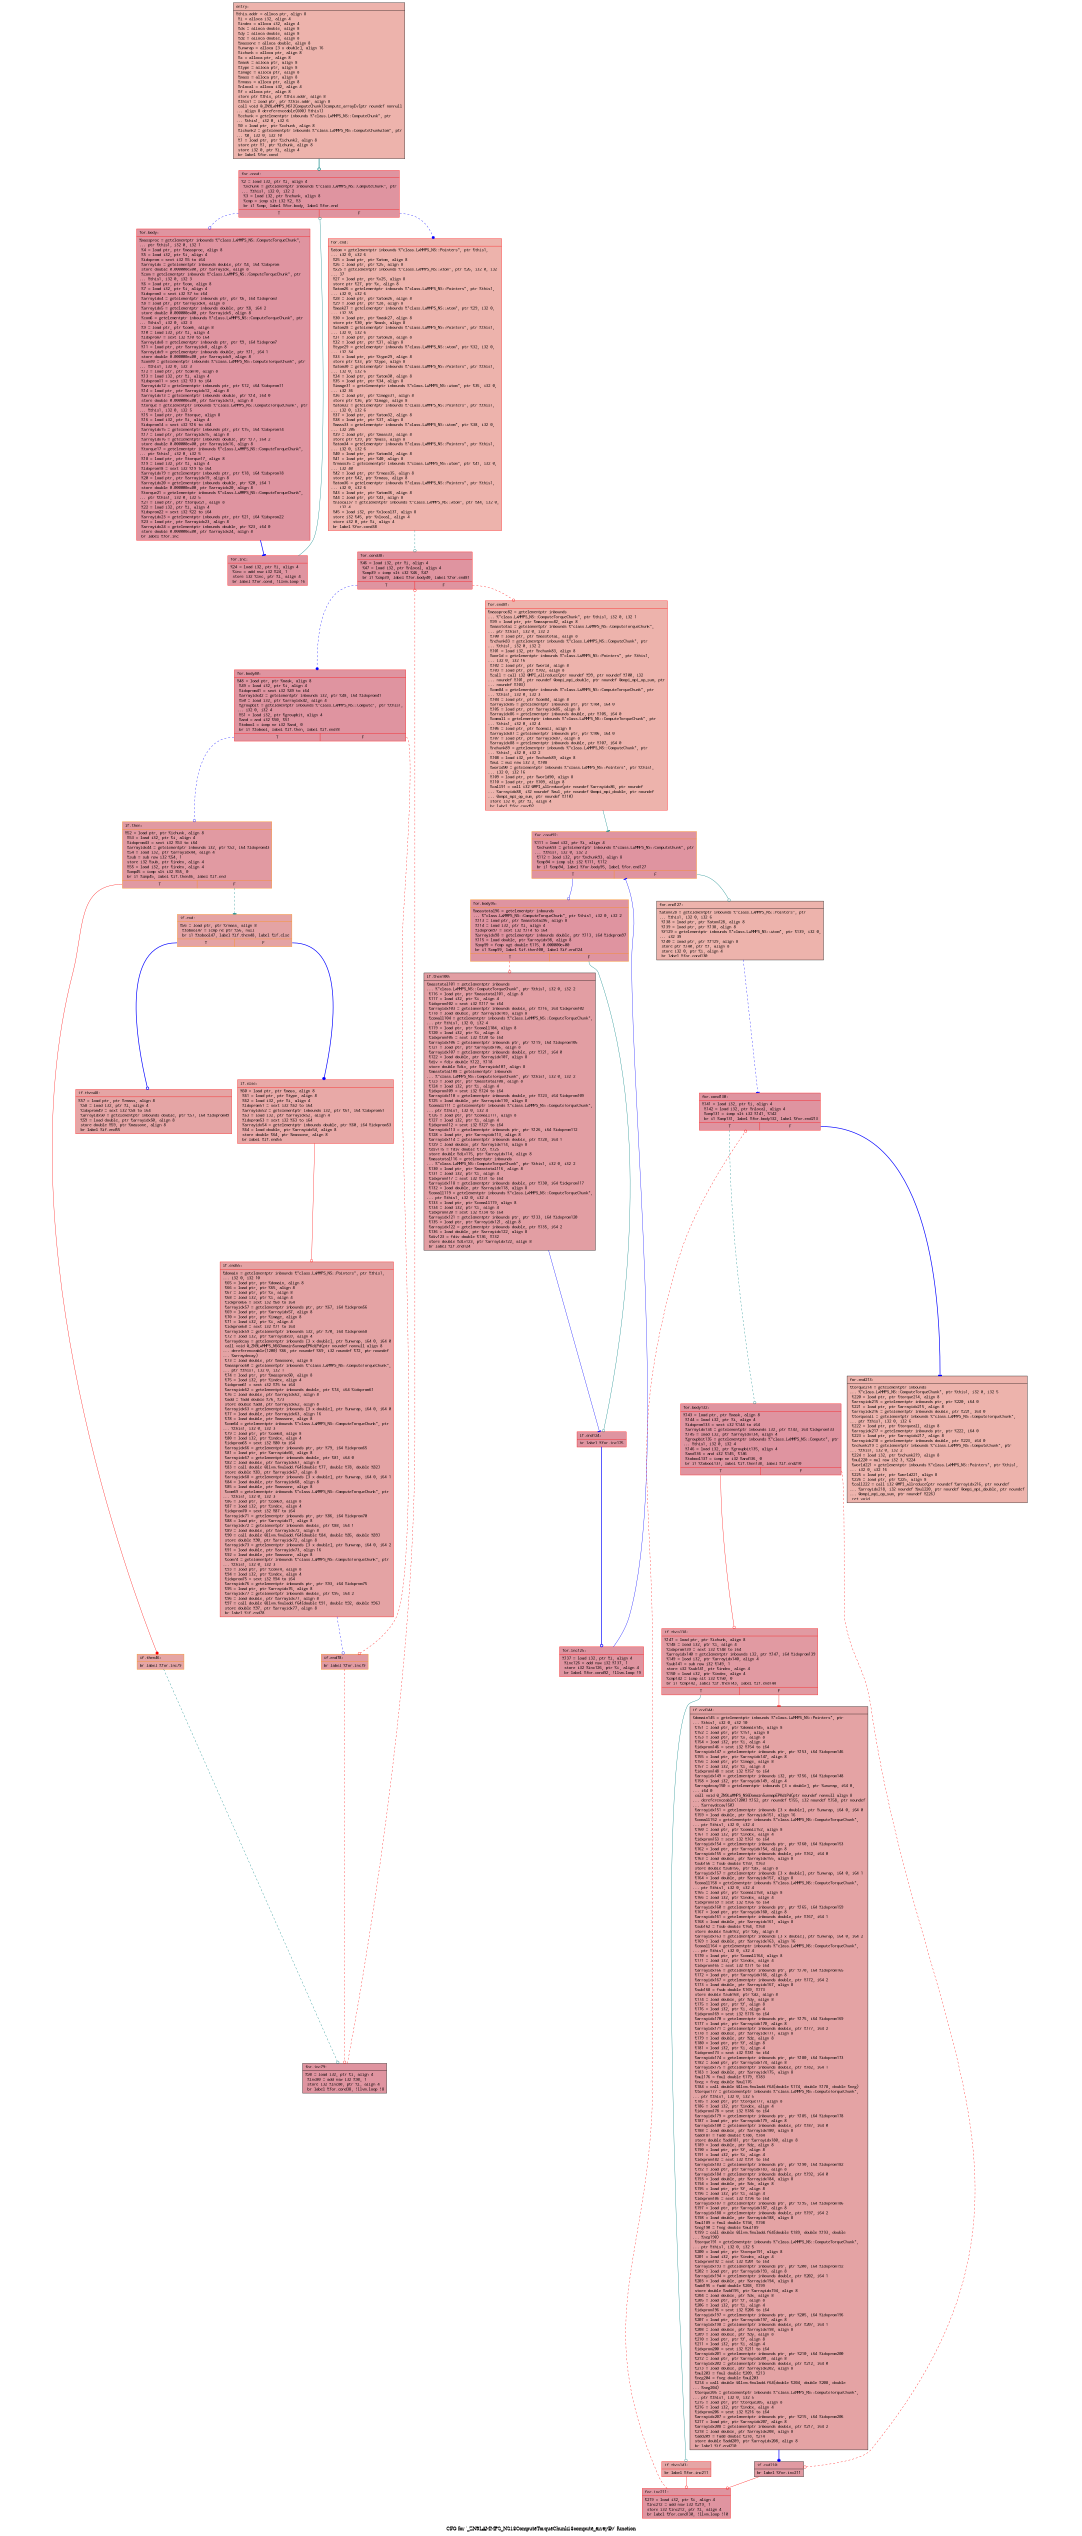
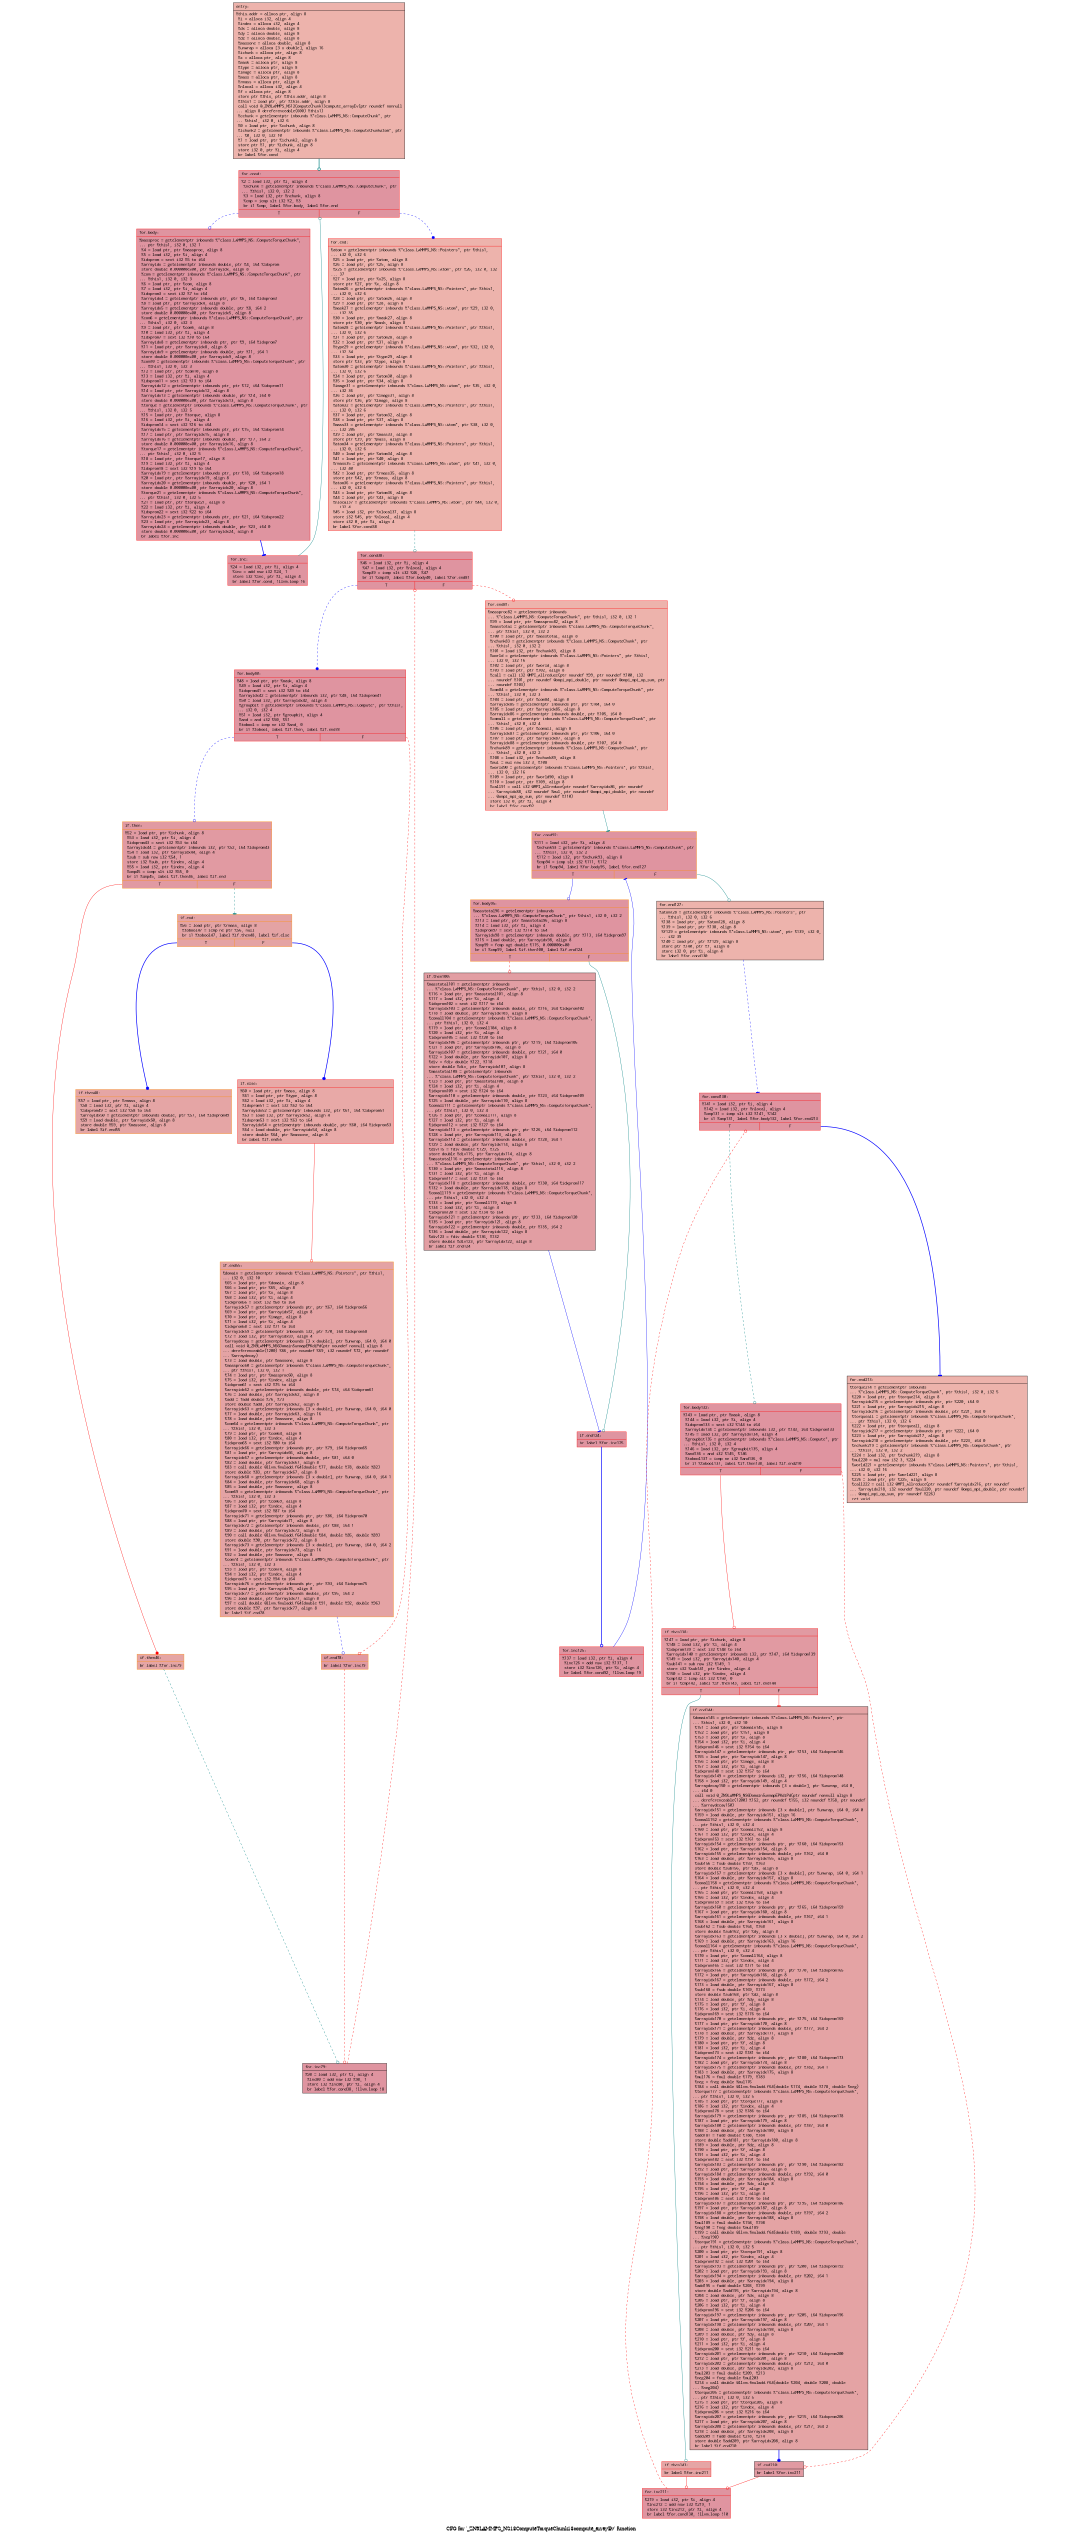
edge "if.end:" -> "if.then48:": arrowhead odot -> dot
node "if.then48:": color red -> darkorange
node "if.end55:": color red -> darkorange
